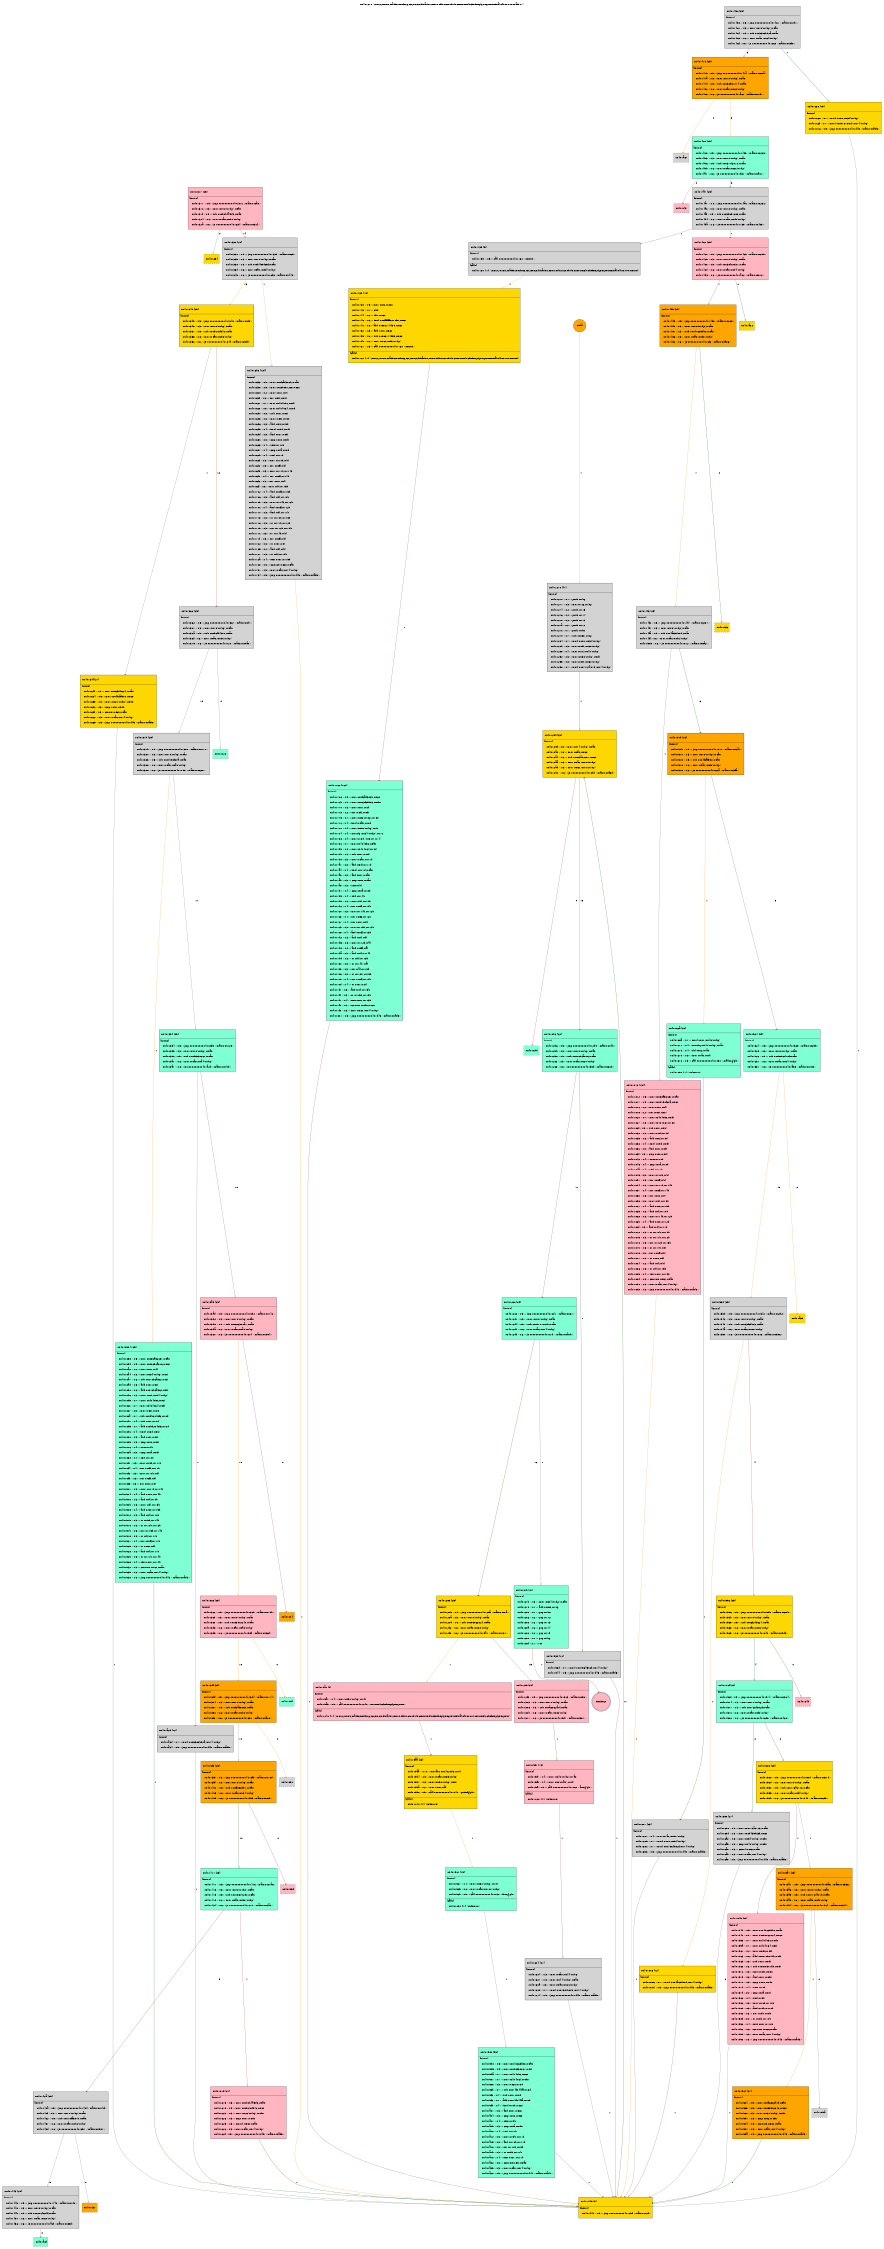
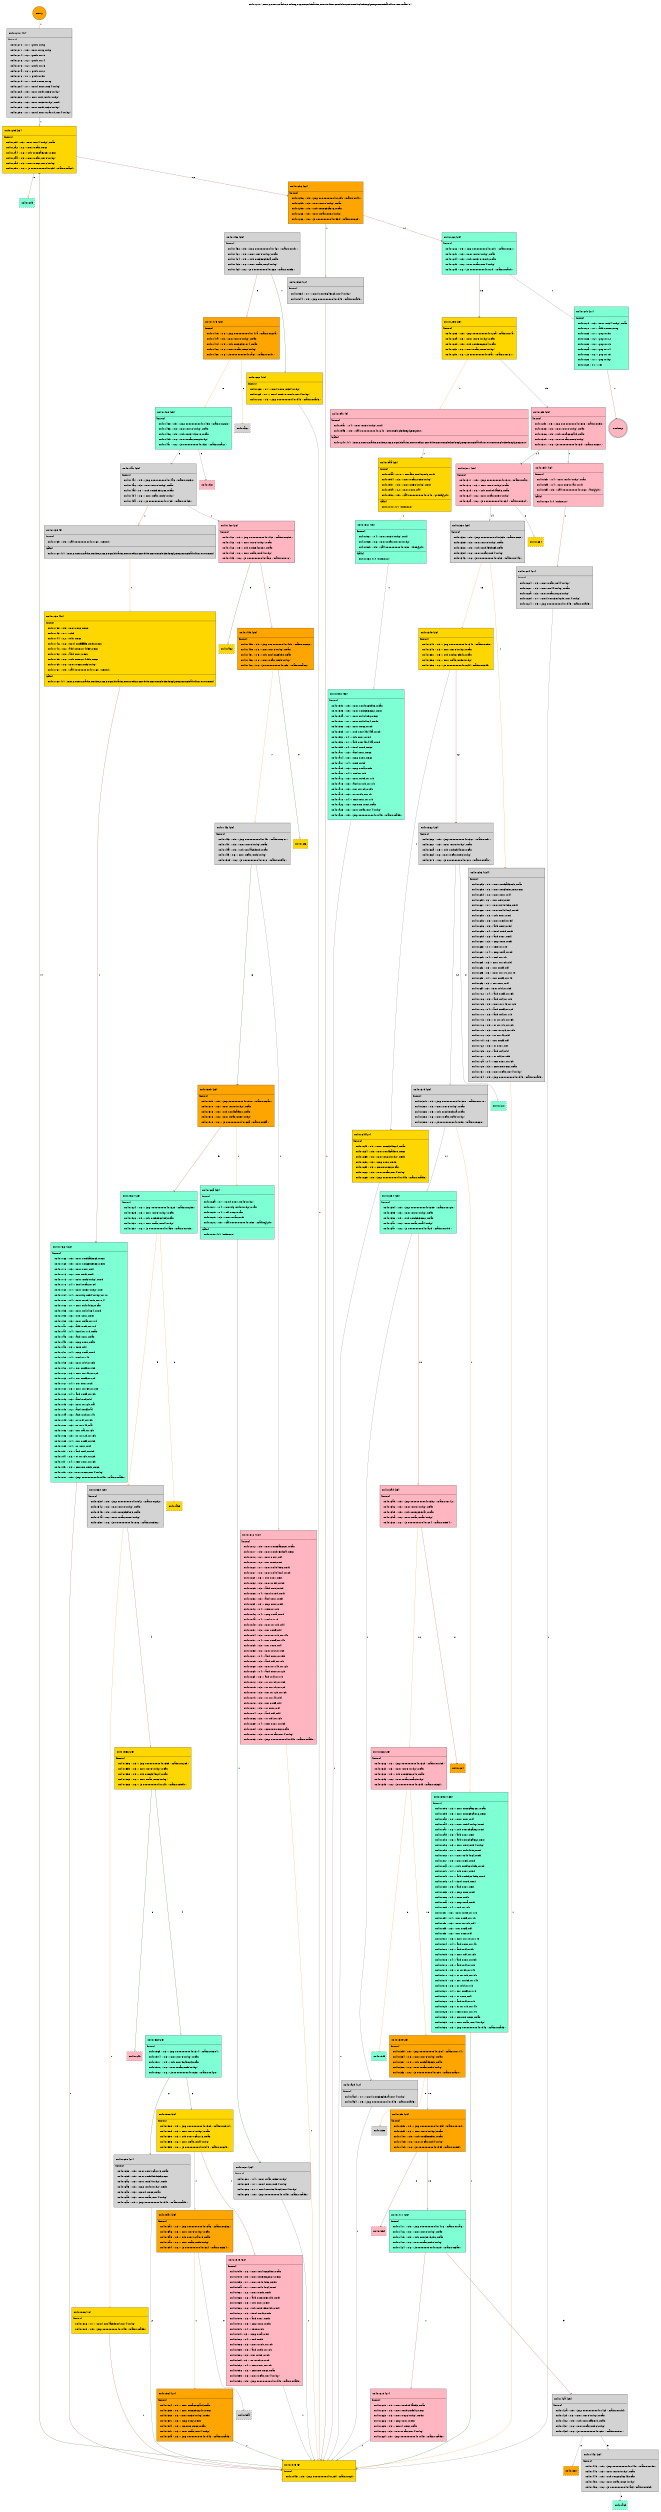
node "Final": label "Final" -> "Entry"
edge "0x4012fe [25]" -> "0x401317 [25]": added, label "14"
node "0x4012b6 [22]": fillcolor aquamarine -> orange
